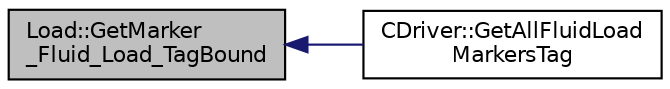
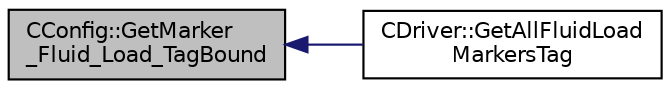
node "Load::GetMarker _Fluid_Load_TagBound": label "Load::GetMarker _Fluid_Load_TagBound" -> "CConfig::GetMarker _Fluid_Load_TagBound"
